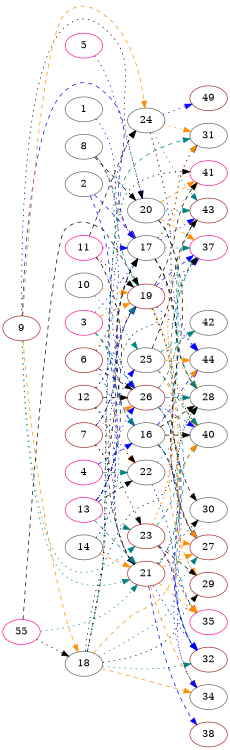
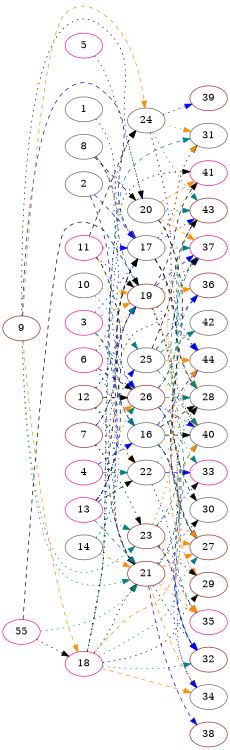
node "49": label "49" -> "39"
node "36": added
node "6": color brown -> deeppink
edge "25" -> "27": style dashed -> dotted
node "33": added
edge "14" -> "26": color blue -> teal
edge "18" -> "28": now "18" -> "21"
edge "23" -> "29": style dashed -> dotted
node "18": color gray40 -> deeppink
